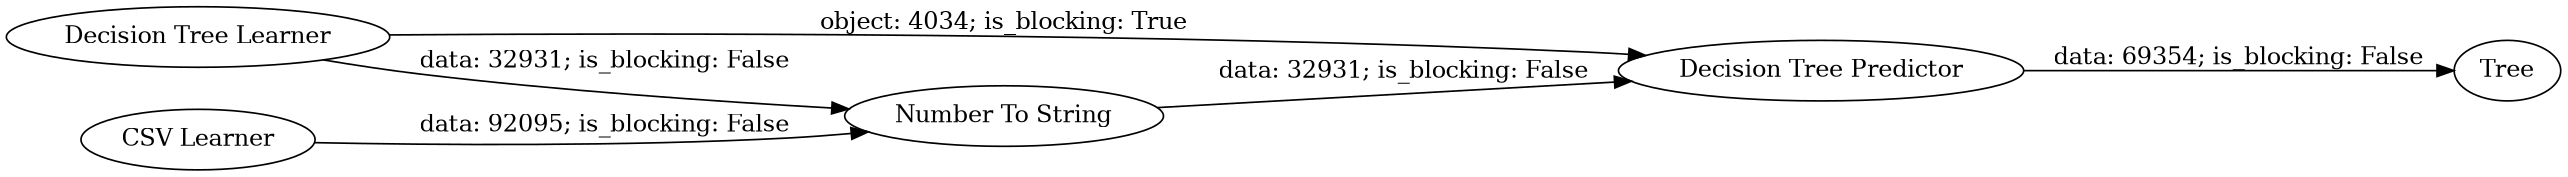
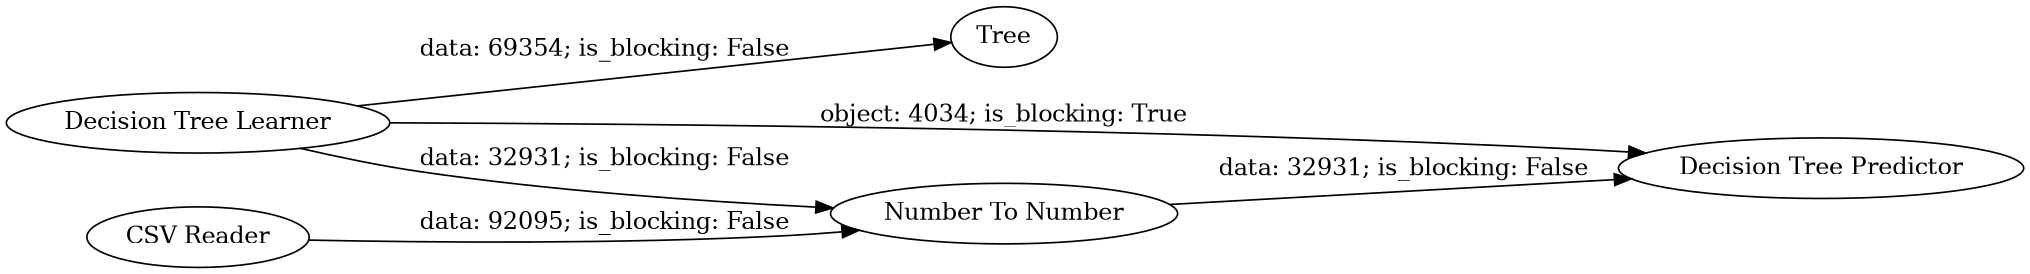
edge "Decision Tree Predictor" -> "Tree": now "Decision Tree Learner" -> "Tree"
node "Number To String": label "Number To String" -> "Number To Number"
node "CSV Learner": label "CSV Learner" -> "CSV Reader"
